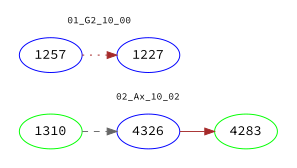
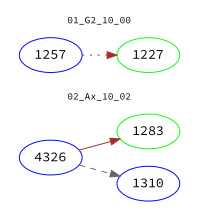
node "1227": color blue -> green
node "1310": color green -> blue
edge "1310" -> "4326": reversed
node "4283": label "4283" -> "1283"
